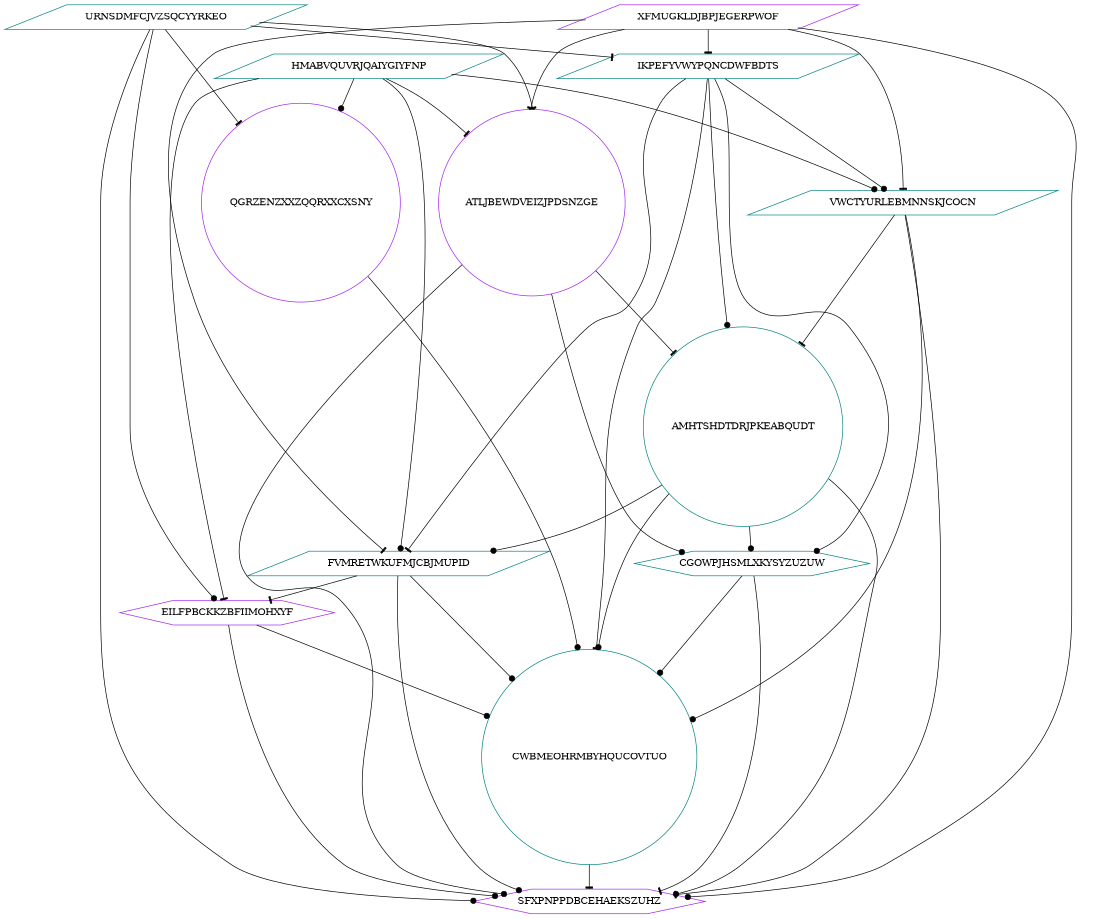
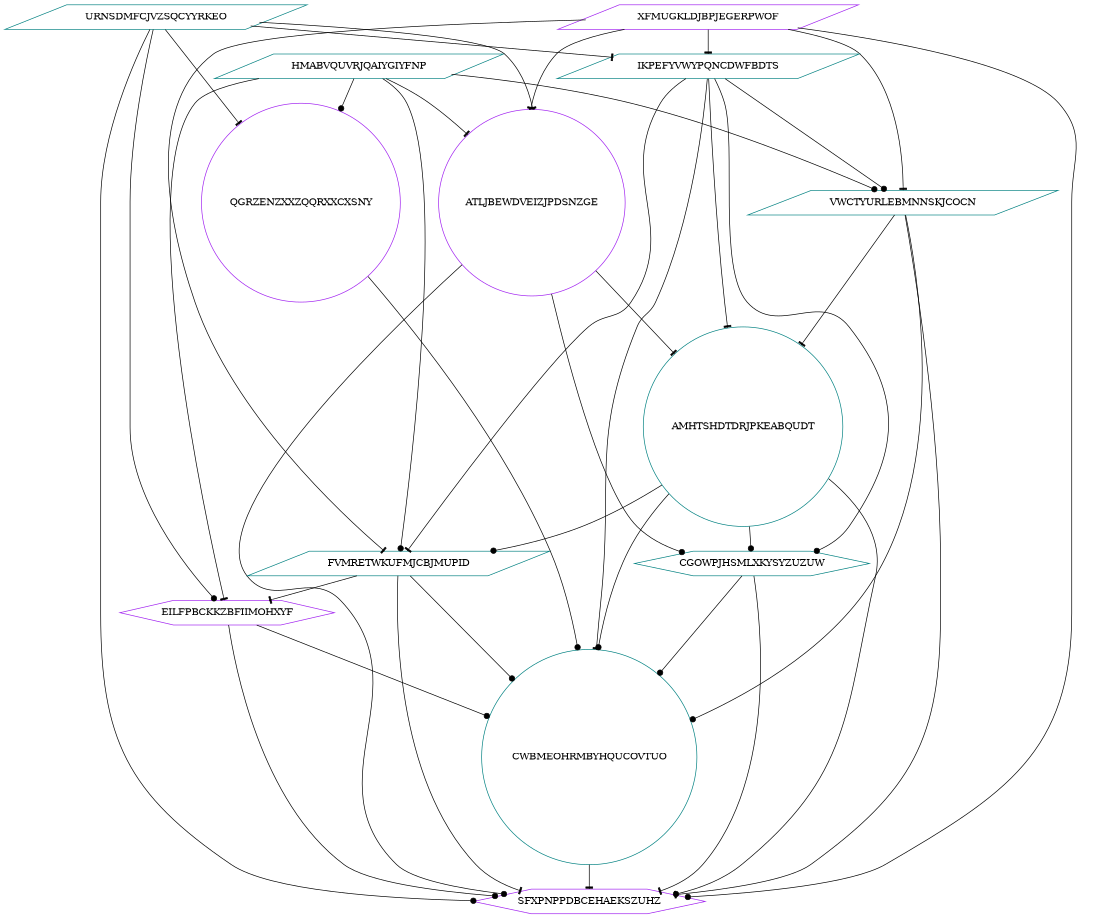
edge "IKPEFYVWYPQNCDWFBDTS" -> "AMHTSHDTDRJPKEABQUDT": arrowhead dot -> tee
edge "FVMRETWKUFMJCBJMUPID" -> "SFXPNPPDBCEHAEKSZUHZ": arrowhead dot -> tee
